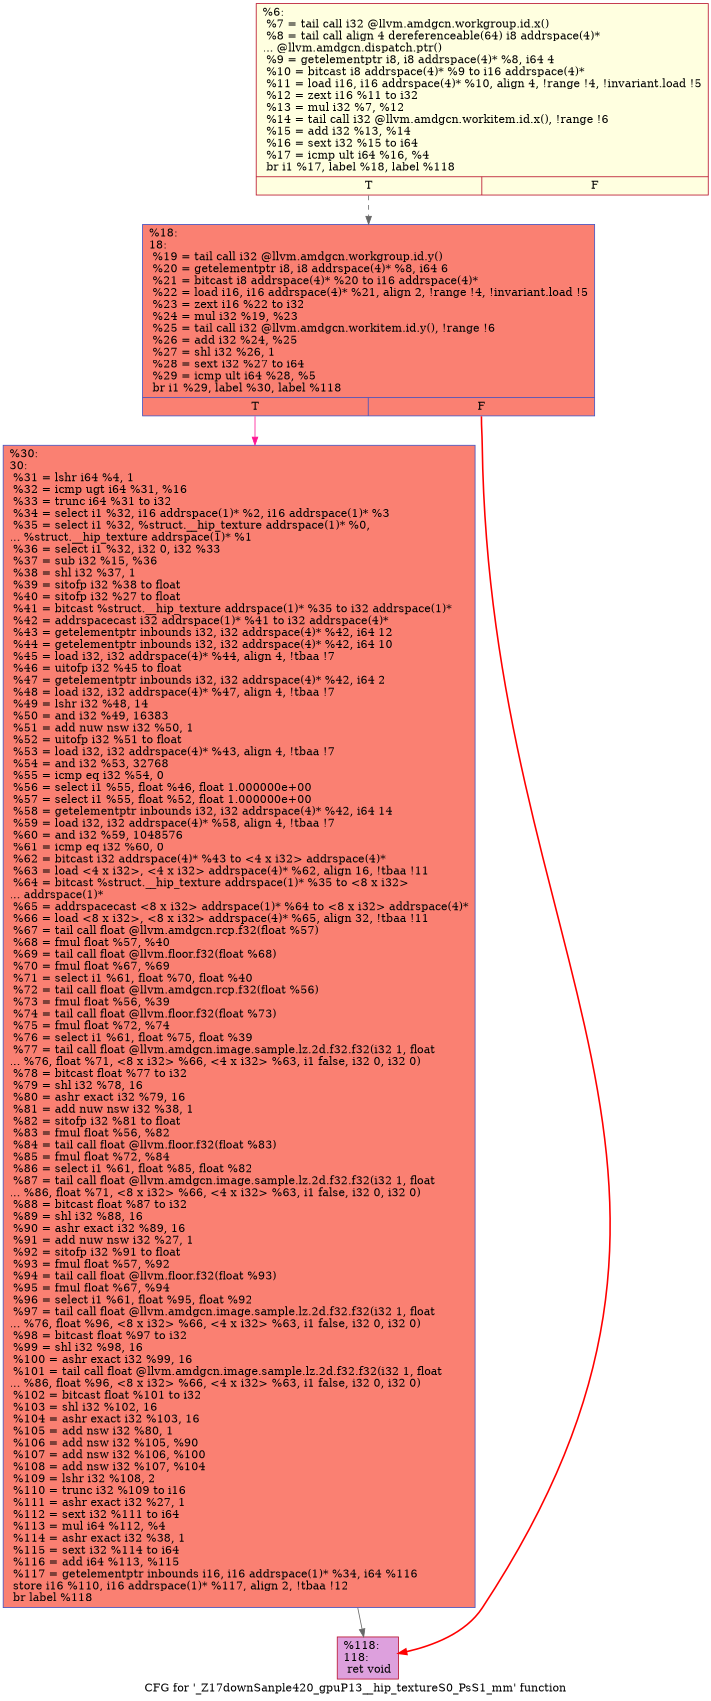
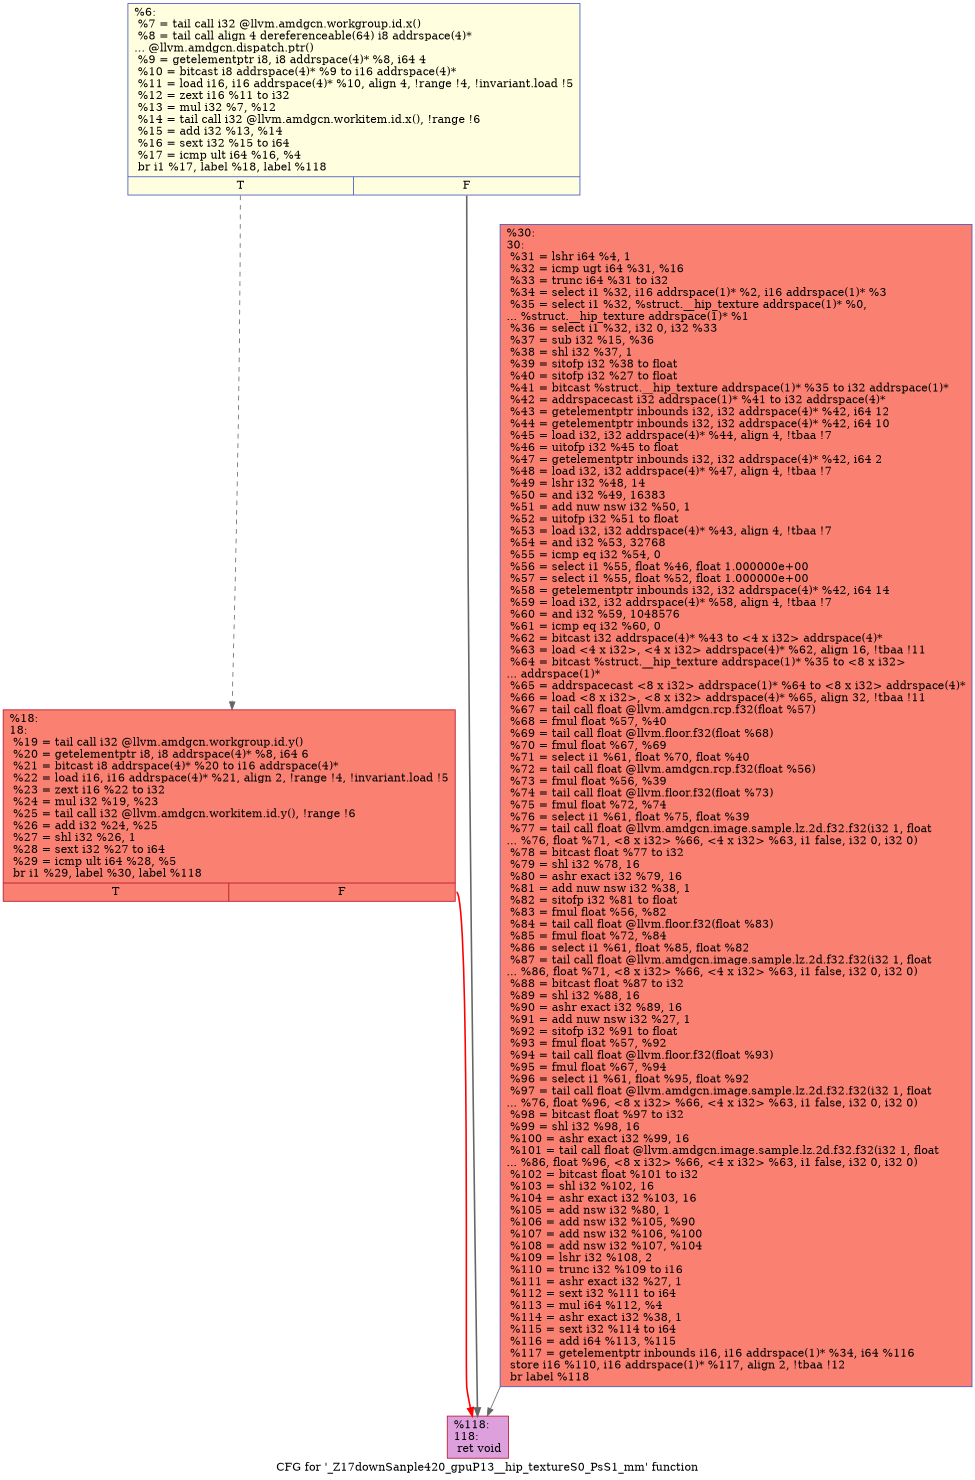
node "%6:": color #b70d28ff -> #3d50c3ff
node "%18:": color #3d50c3ff -> #b70d28ff
edge "%18:" -> "%30:": removed
edge "%6:" -> "%118:": added
